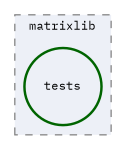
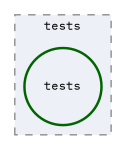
cluster "matrixlib": label "matrixlib" -> "tests"
